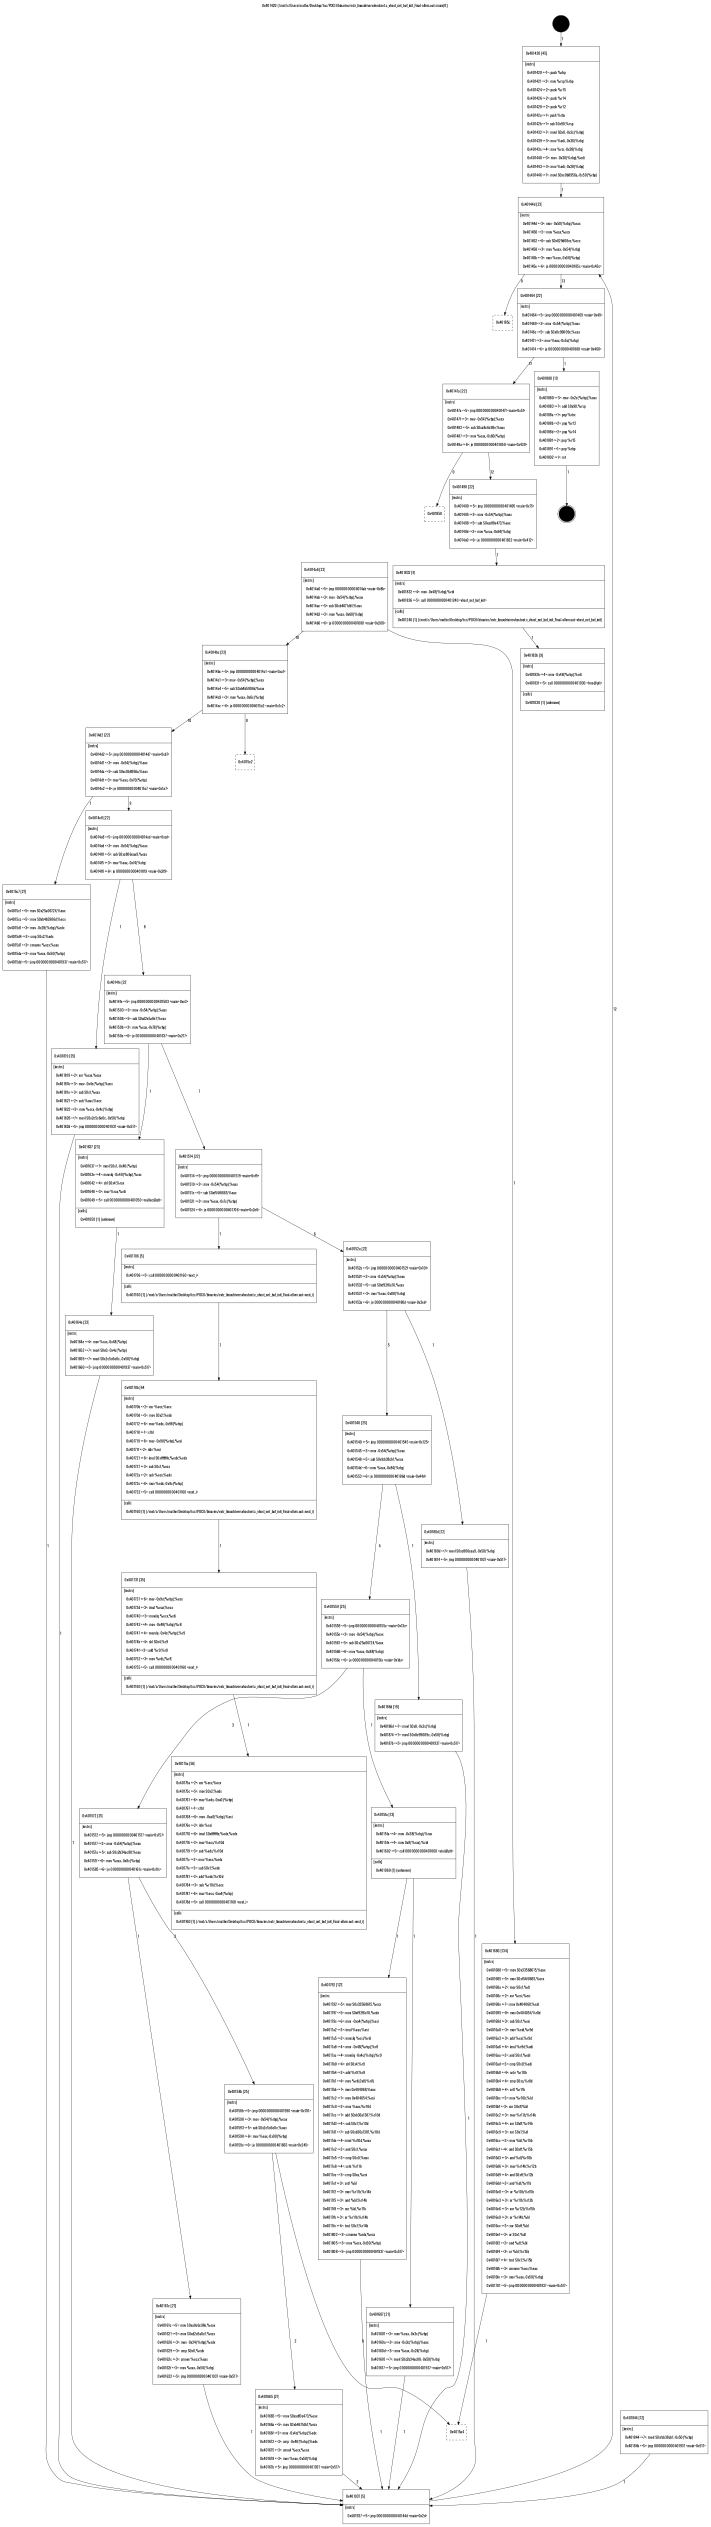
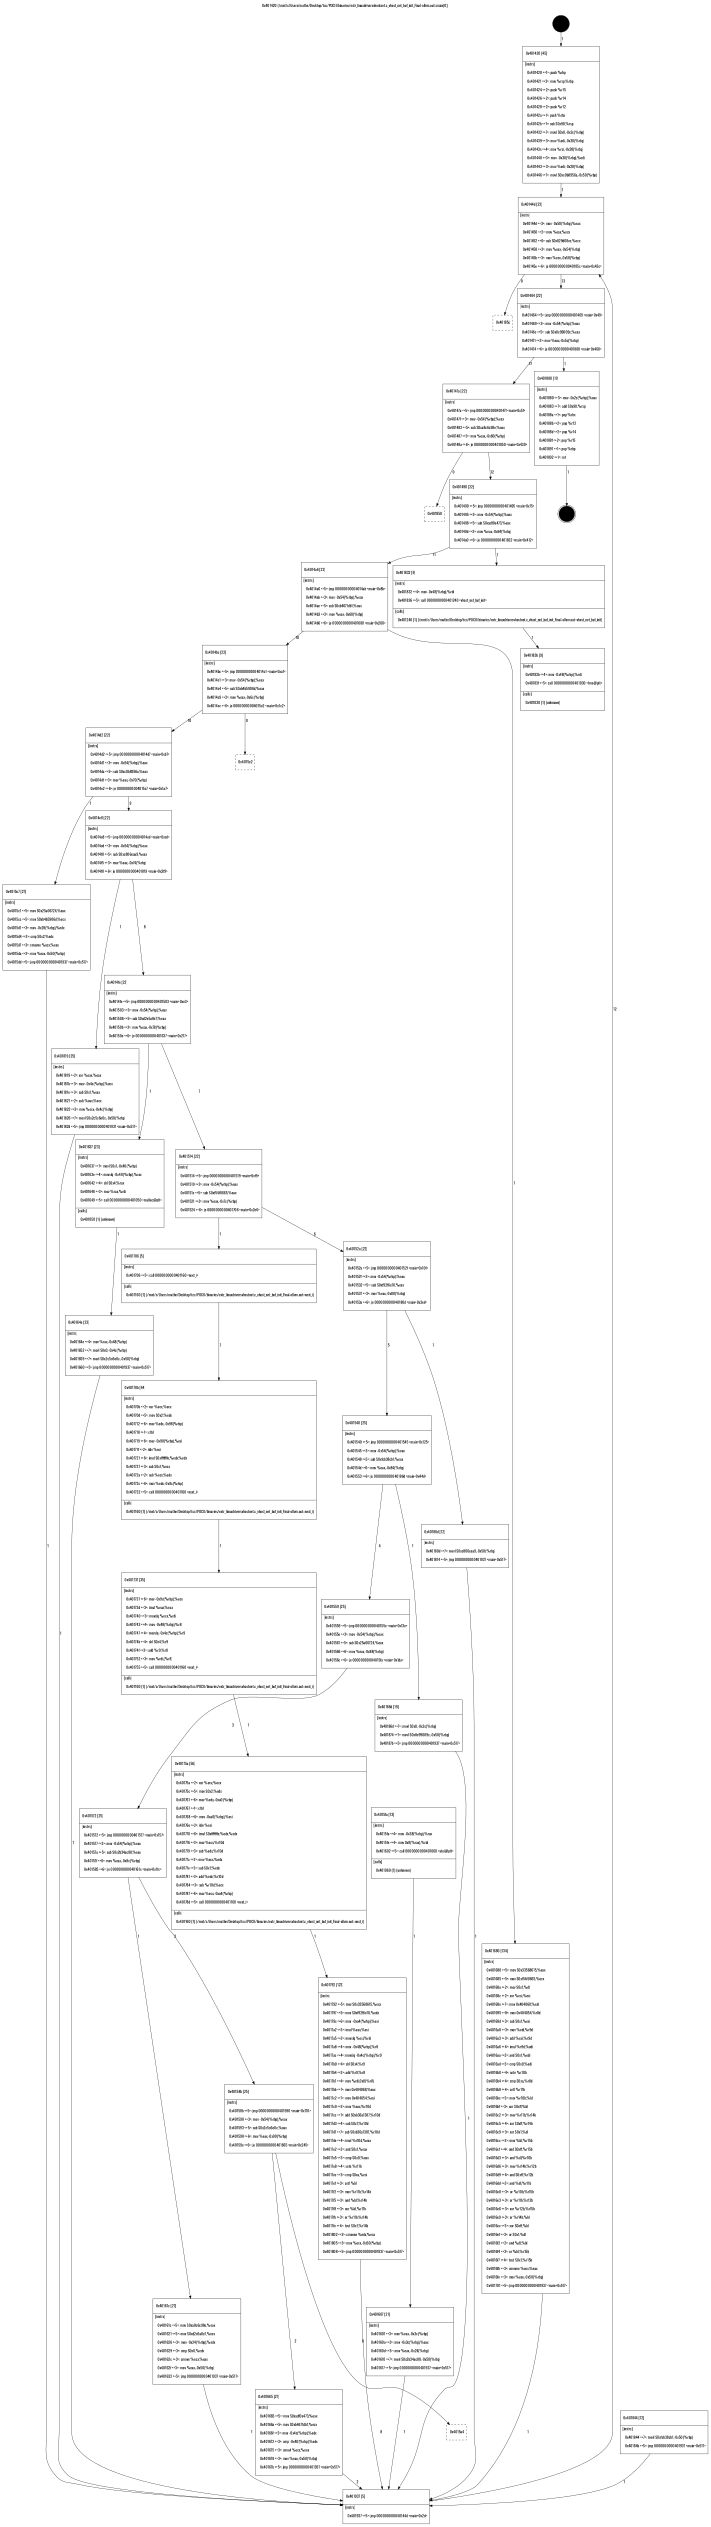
edge "0x401490 [22]" -> "0x4014a6 [22]": added, label "11"
edge "0x401559 [25]" -> "0x4015fa [13]": removed, label "1"
edge "0x4015fa [13]" -> "0x401792 [123]": now "0x40175a [56]" -> "0x401792 [123]"
edge "0x401680 [134]" -> "0x4015a4": now "0x401680 [134]" -> "0x401937 [5]"
edge "0x401792 [123]" -> "0x401937 [5]": label " 1" -> " 8"
